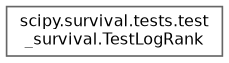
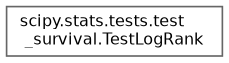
node "scipy.survival.tests.test _survival.TestLogRank": label "scipy.survival.tests.test _survival.TestLogRank" -> "scipy.stats.tests.test _survival.TestLogRank"
